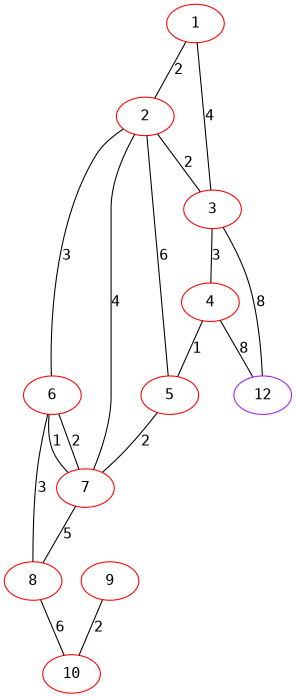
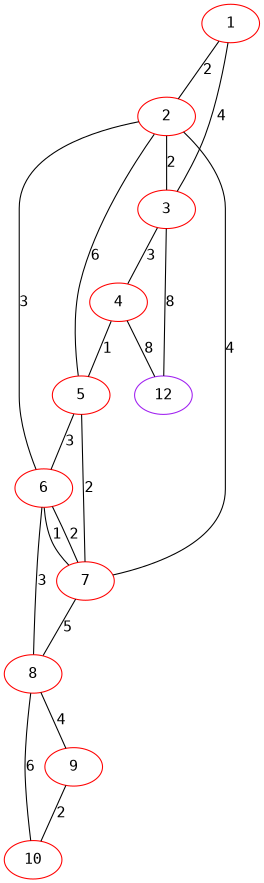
edge "5" -- "6": added, label "3"
edge "8" -- "9": added, label "4"
